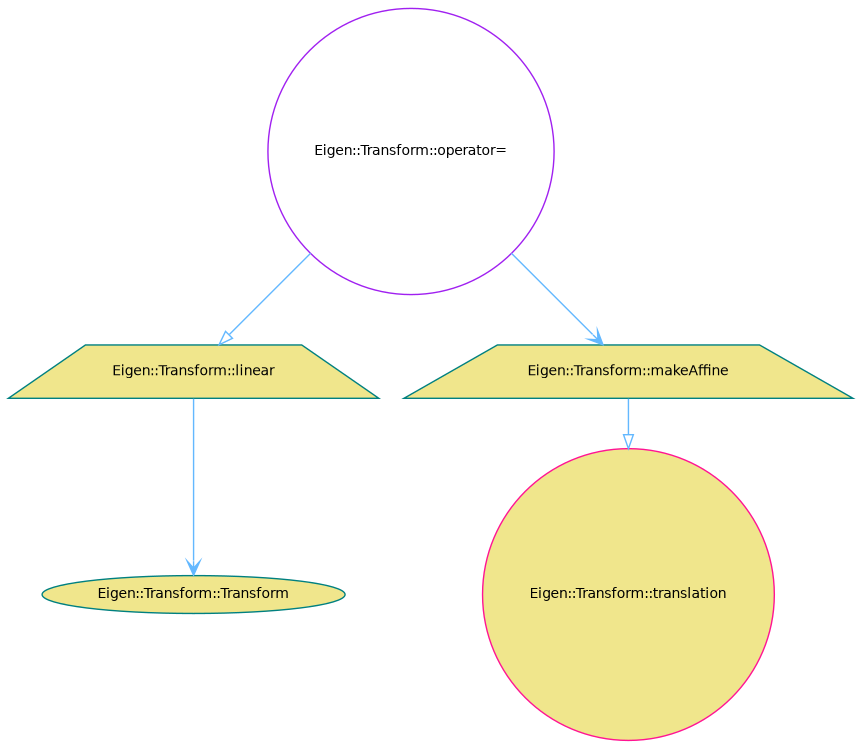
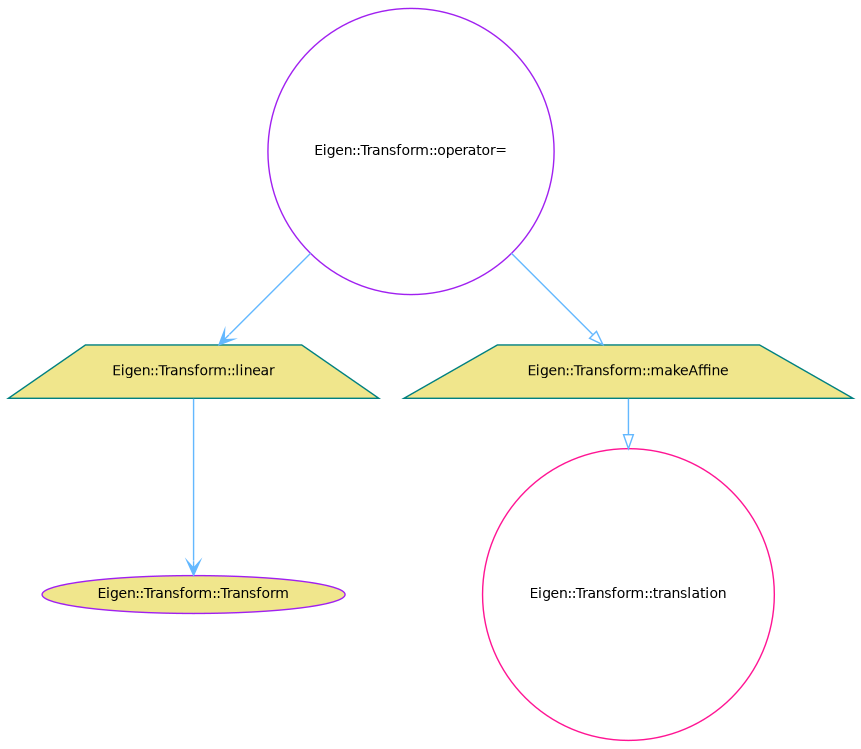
edge "Eigen::Transform::operator=" -> "Eigen::Transform::linear": arrowhead onormal -> vee
edge "Eigen::Transform::operator=" -> "Eigen::Transform::makeAffine": arrowhead vee -> onormal
node "Eigen::Transform::Transform": color teal -> purple
node "Eigen::Transform::translation": fillcolor khaki -> white
